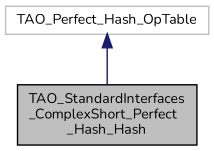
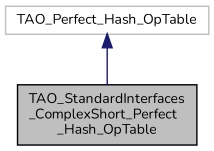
node "TAO_StandardInterfaces _ComplexShort_Perfect _Hash_Hash": label "TAO_StandardInterfaces _ComplexShort_Perfect _Hash_Hash" -> "TAO_StandardInterfaces _ComplexShort_Perfect _Hash_OpTable"
